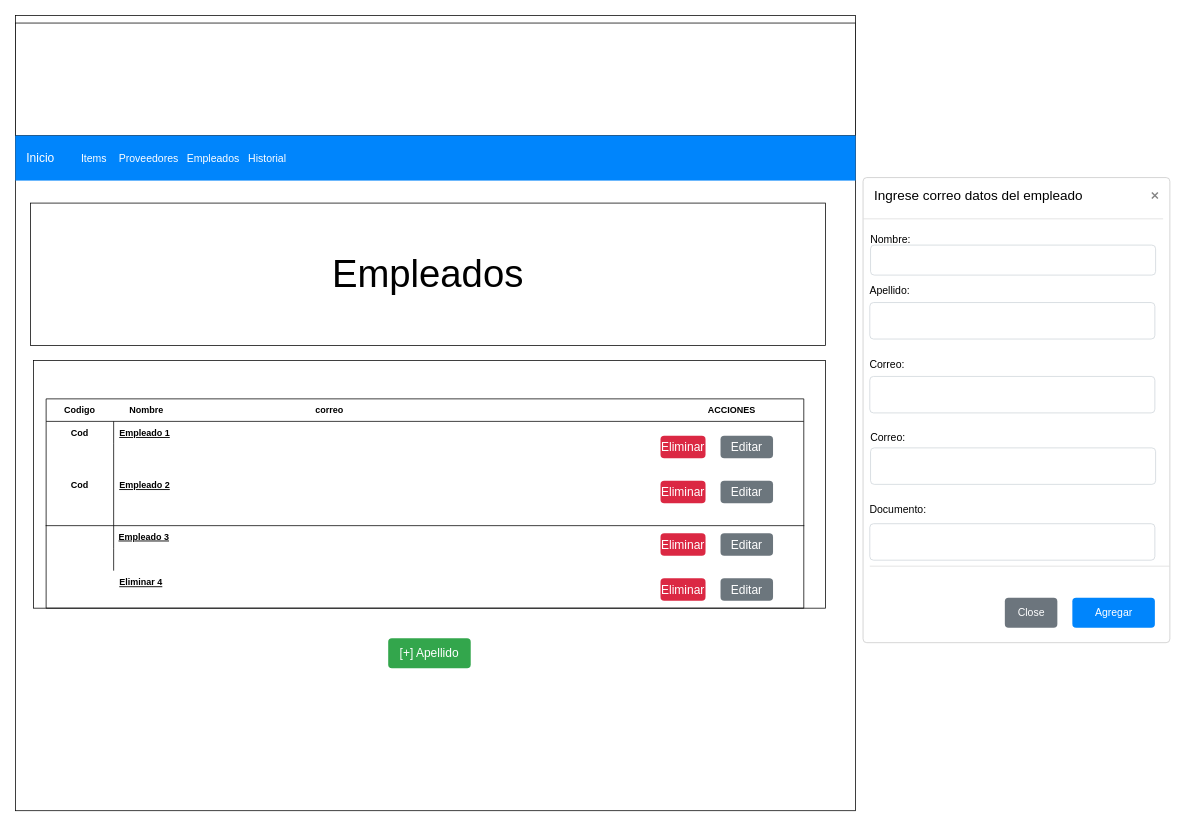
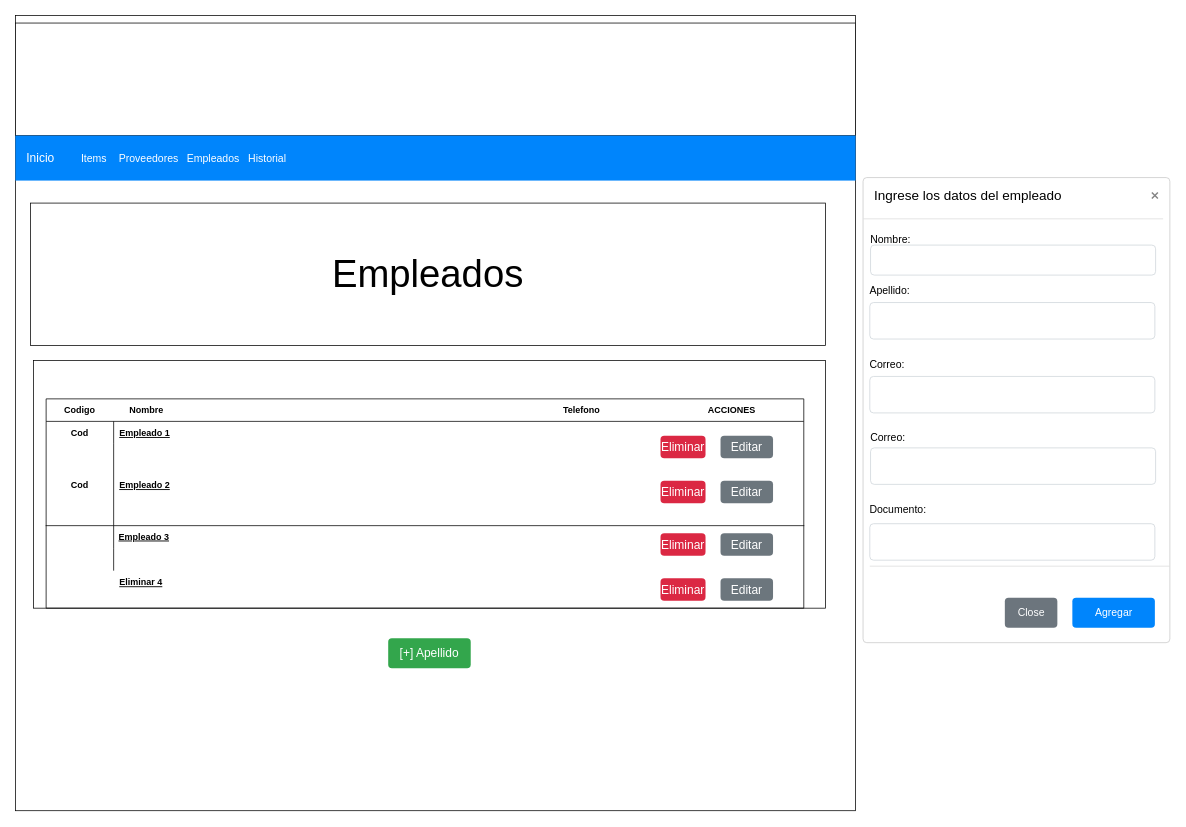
node "Ingrese correo datos del empleado": label "Ingrese correo datos del empleado" -> "Ingrese los datos del empleado"
node "correo": removed
node "Telefono": added
